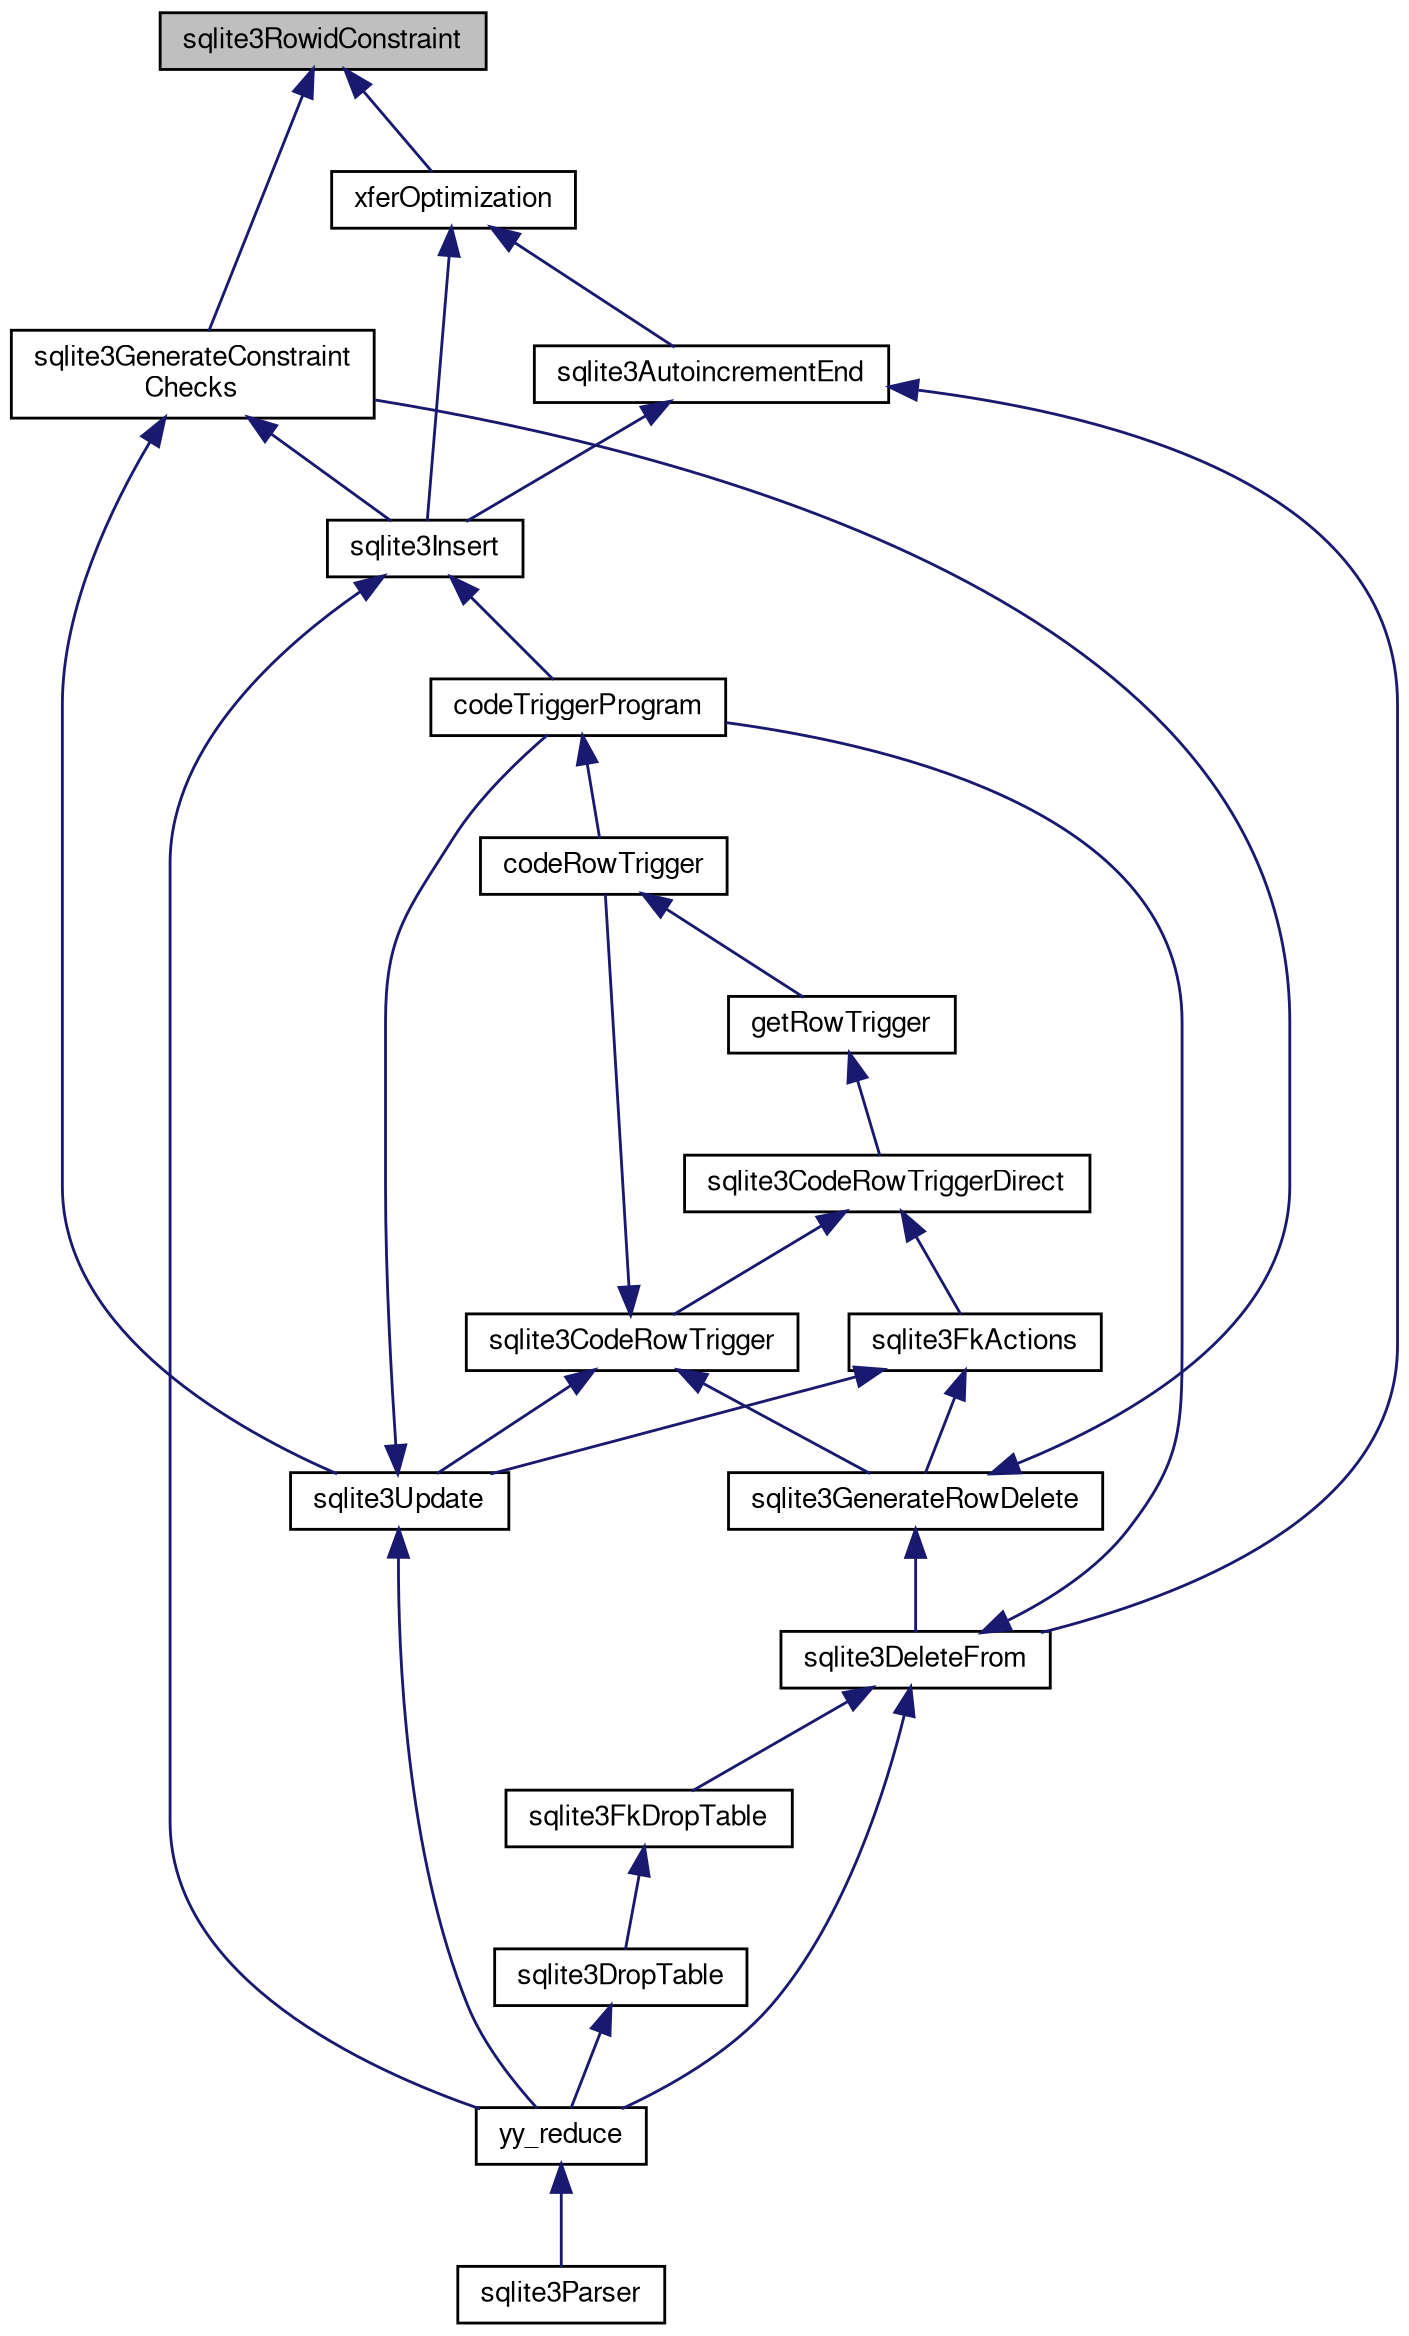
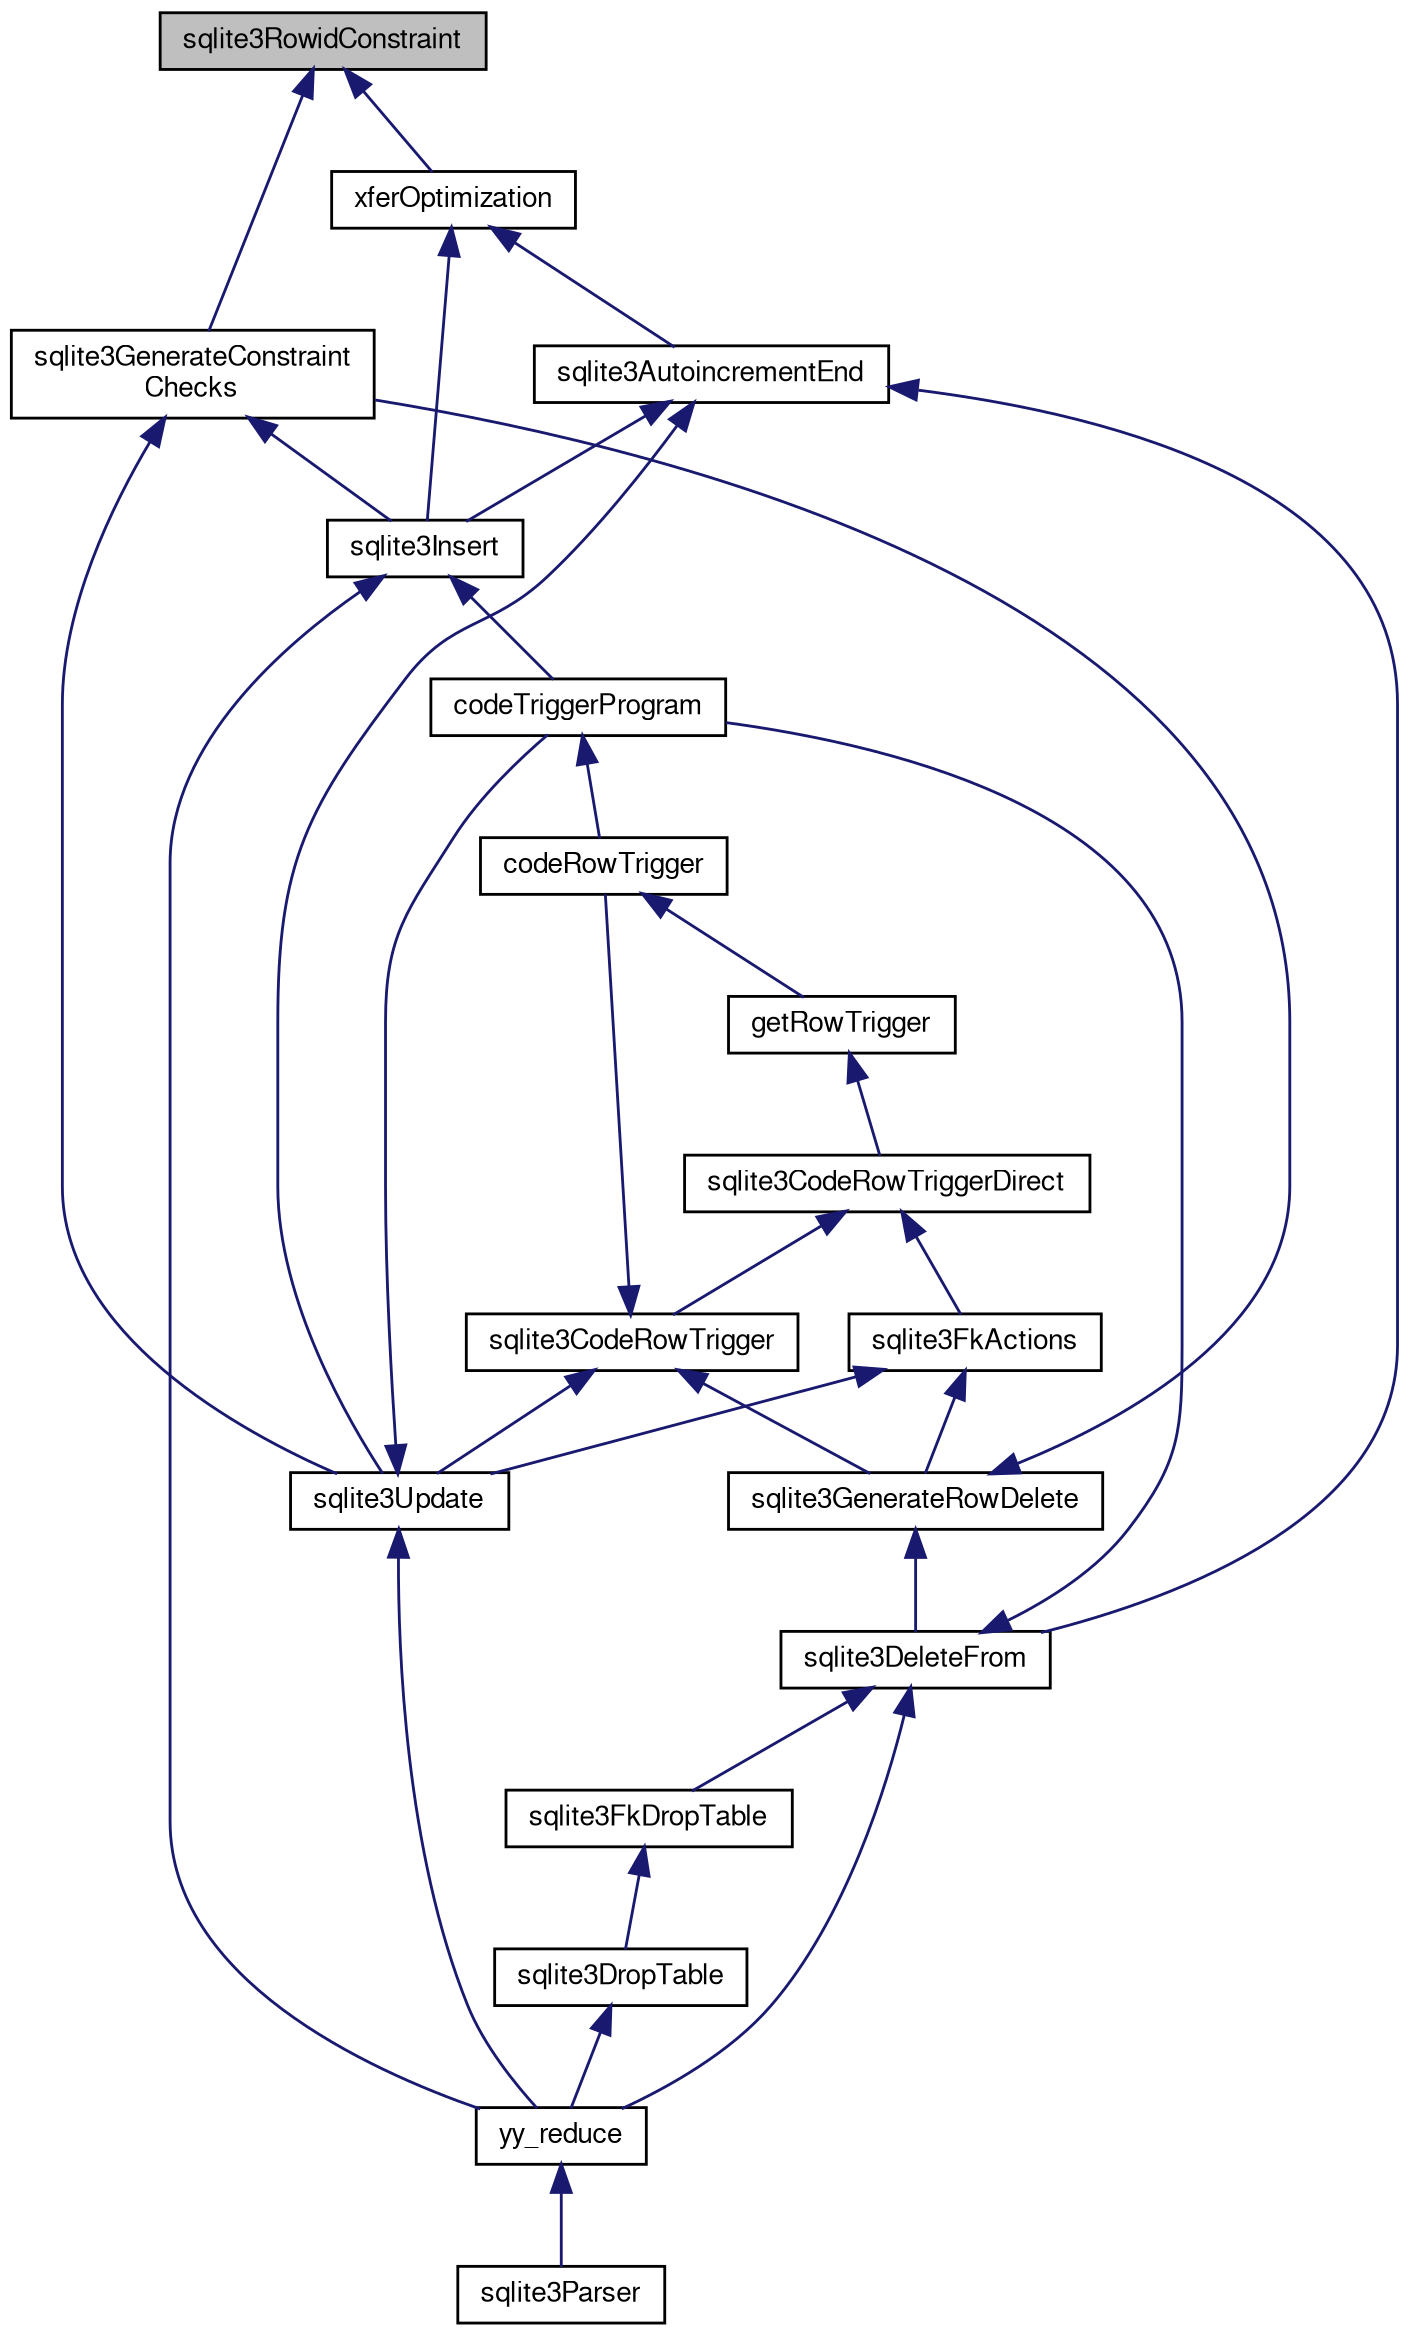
edge "sqlite3Update" -> "sqlite3AutoincrementEnd": added
